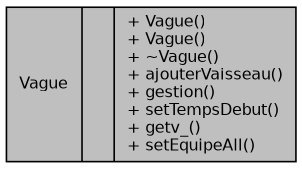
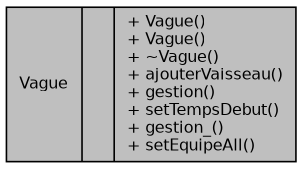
node "Vague": text "+ getv_()" -> "+ gestion_()"
